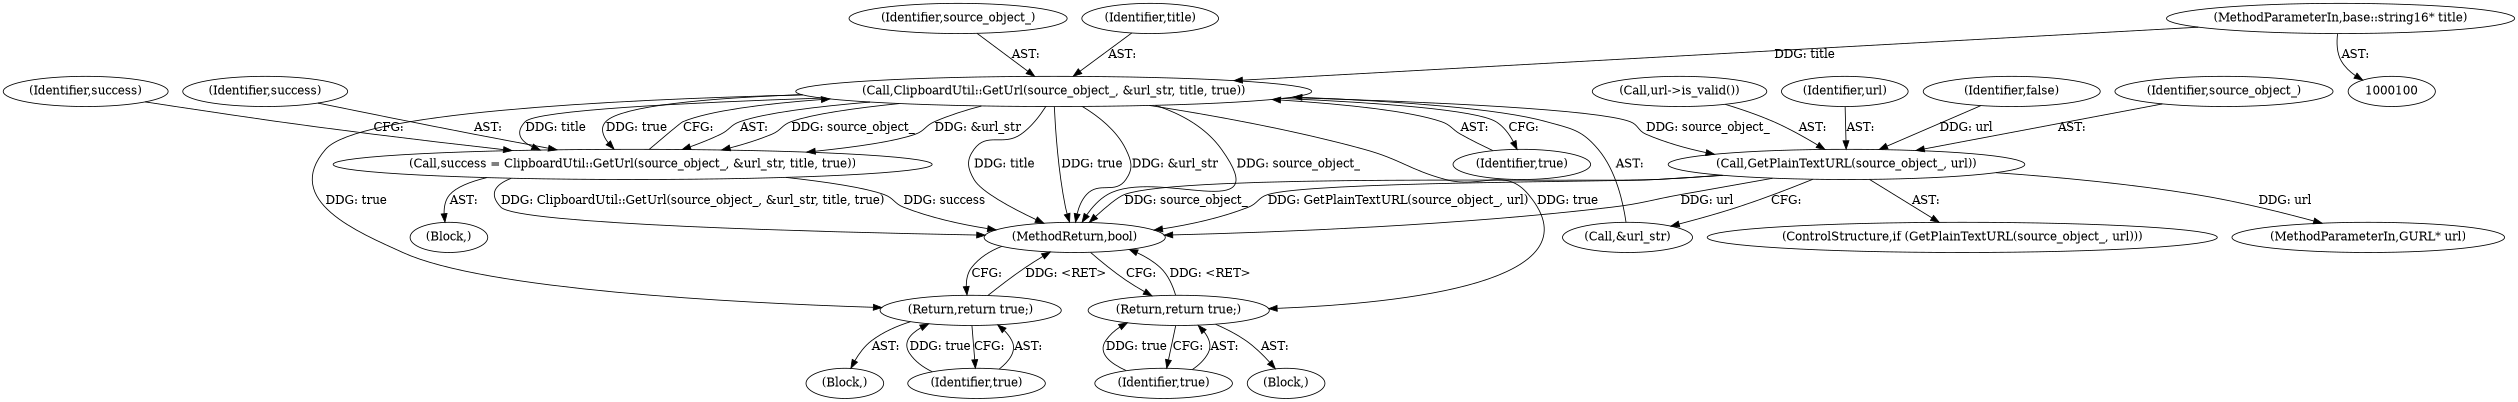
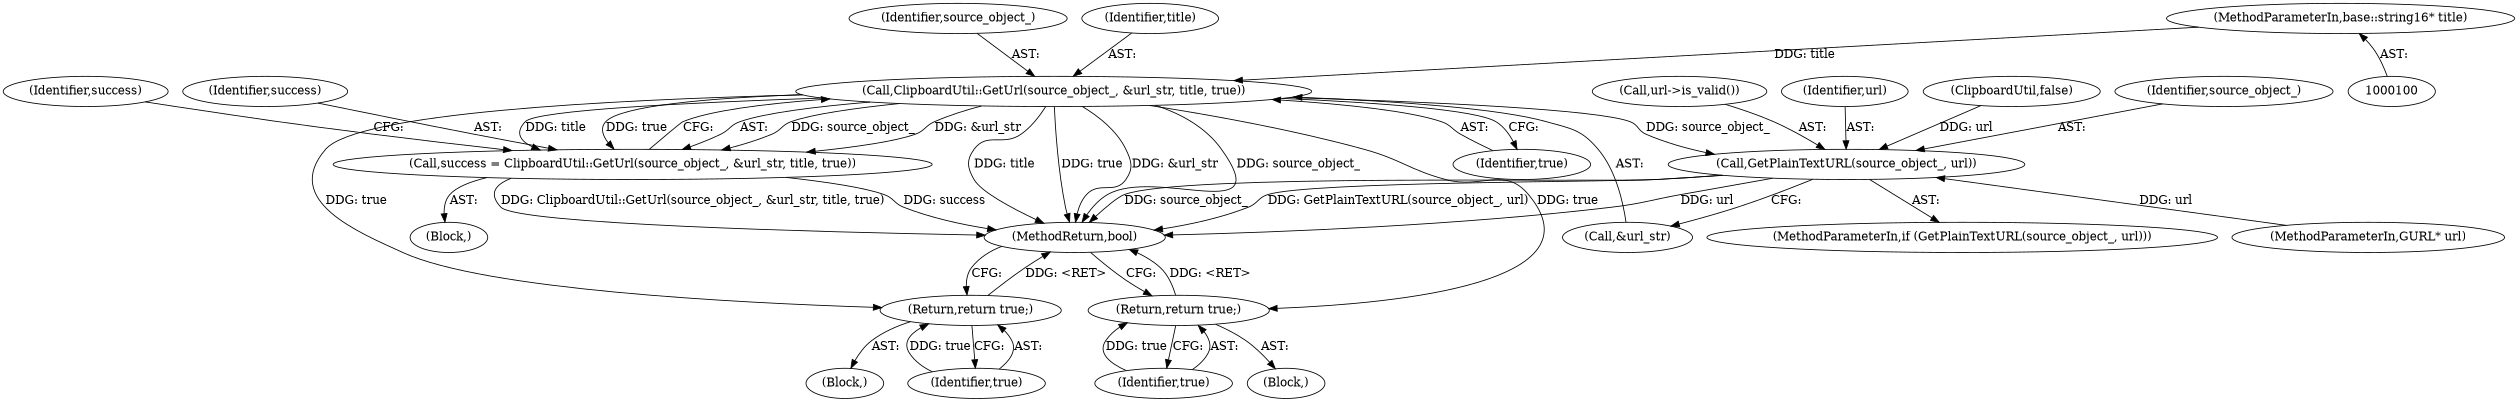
edge "(MethodParameterIn,base::string16* title)" -> "1000100": reversed
node "(Identifier,false)": label "(Identifier,false)" -> "(ClipboardUtil,false)"
edge "(Call,GetPlainTextURL(source_object_, url))" -> "(MethodParameterIn,GURL* url)": reversed
node "(ControlStructure,if (GetPlainTextURL(source_object_, url)))": label "(ControlStructure,if (GetPlainTextURL(source_object_, url)))" -> "(MethodParameterIn,if (GetPlainTextURL(source_object_, url)))"
